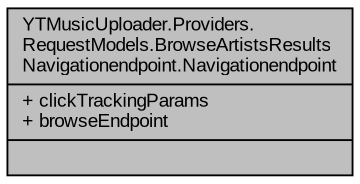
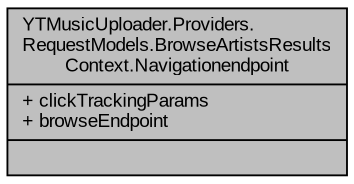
node "YTMusicUploader.Providers.": text "Navigationendpoint.Navigationendpoint" -> "Context.Navigationendpoint"
